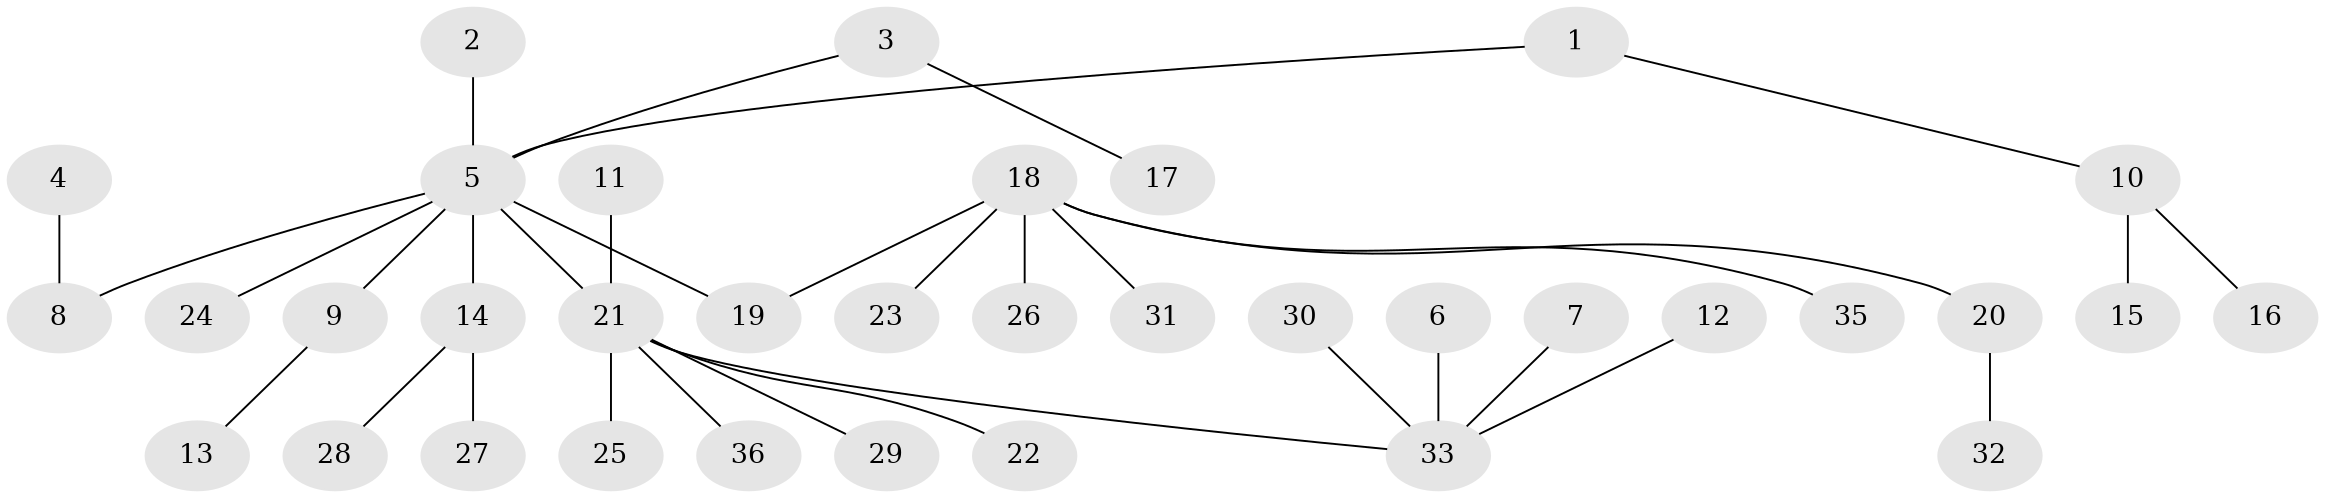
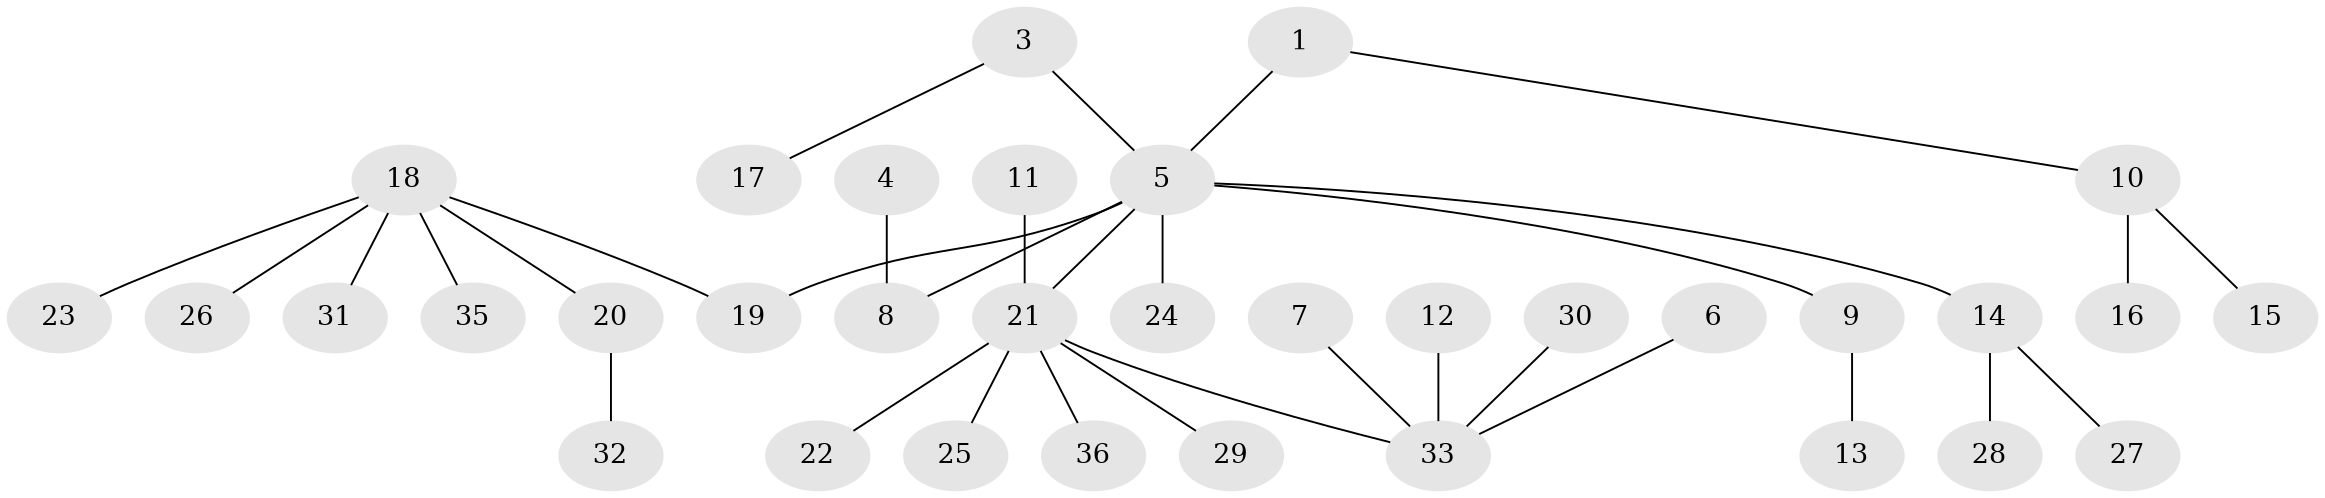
node "2": removed
